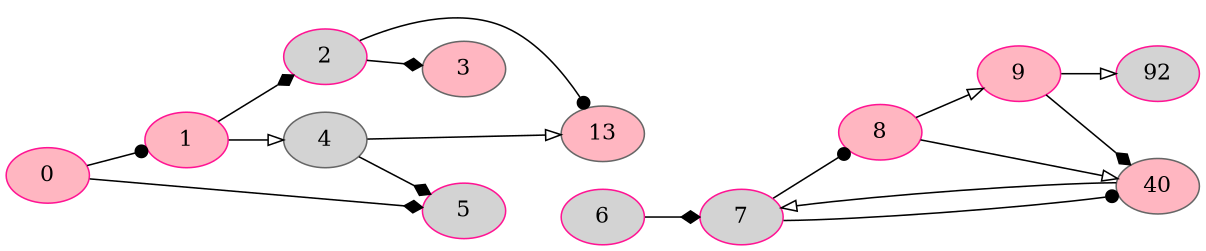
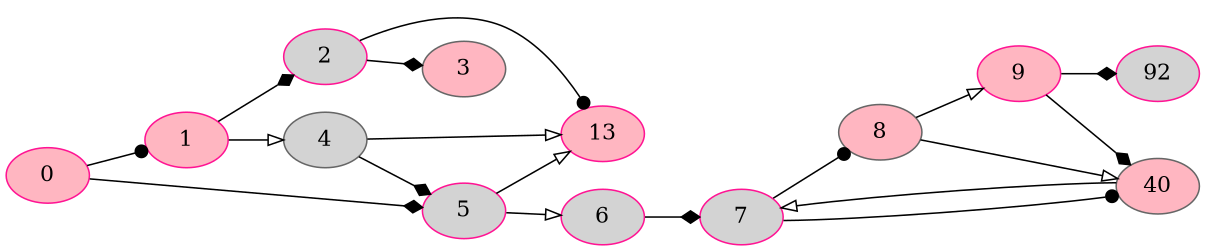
edge "9" -> "92": arrowhead onormal -> diamond
node "8": color deeppink -> gray40
node "13": color gray40 -> deeppink
edge "5" -> "13": added
edge "5" -> "6": added
